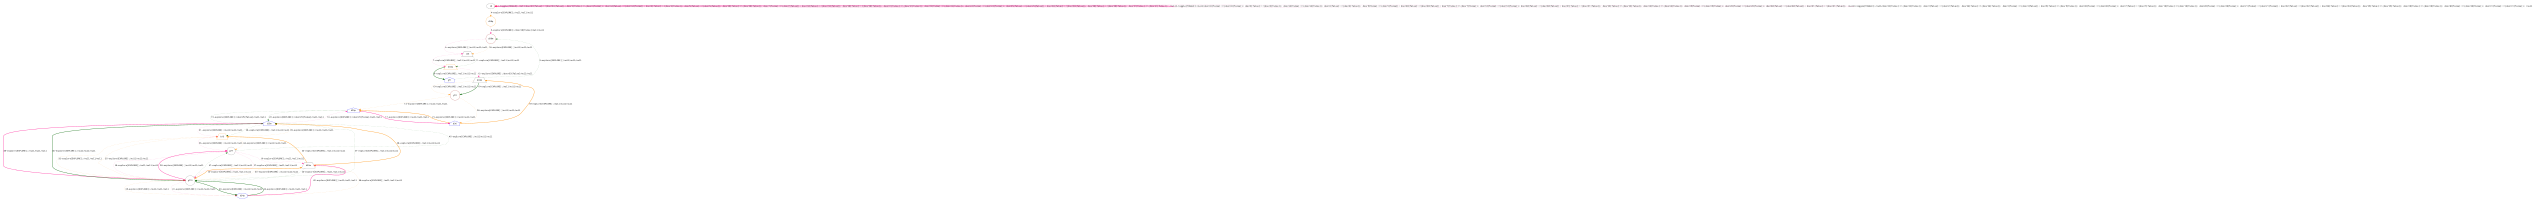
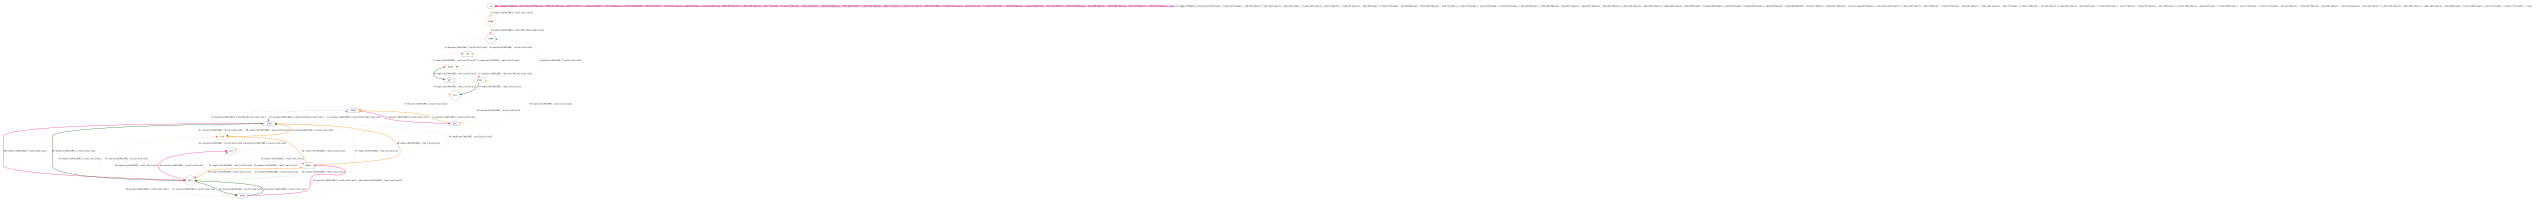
edge "b36" -> "d33m": style bold -> dotted
edge "b13" -> "d25m": style dotted -> bold
